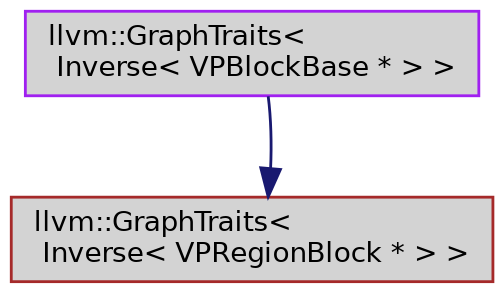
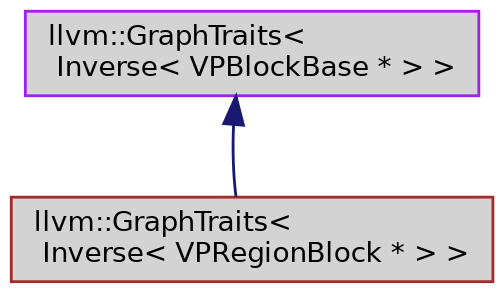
edge "llvm::GraphTraits< Inverse< VPBlockBase * > >" -> "llvm::GraphTraits< Inverse< VPRegionBlock * > >": reversed
